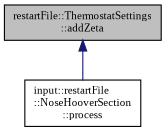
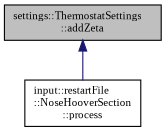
node "restartFile::ThermostatSettings ::addZeta": label "restartFile::ThermostatSettings ::addZeta" -> "settings::ThermostatSettings ::addZeta"
